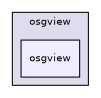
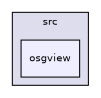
cluster "osgview": label "osgview" -> "src"
